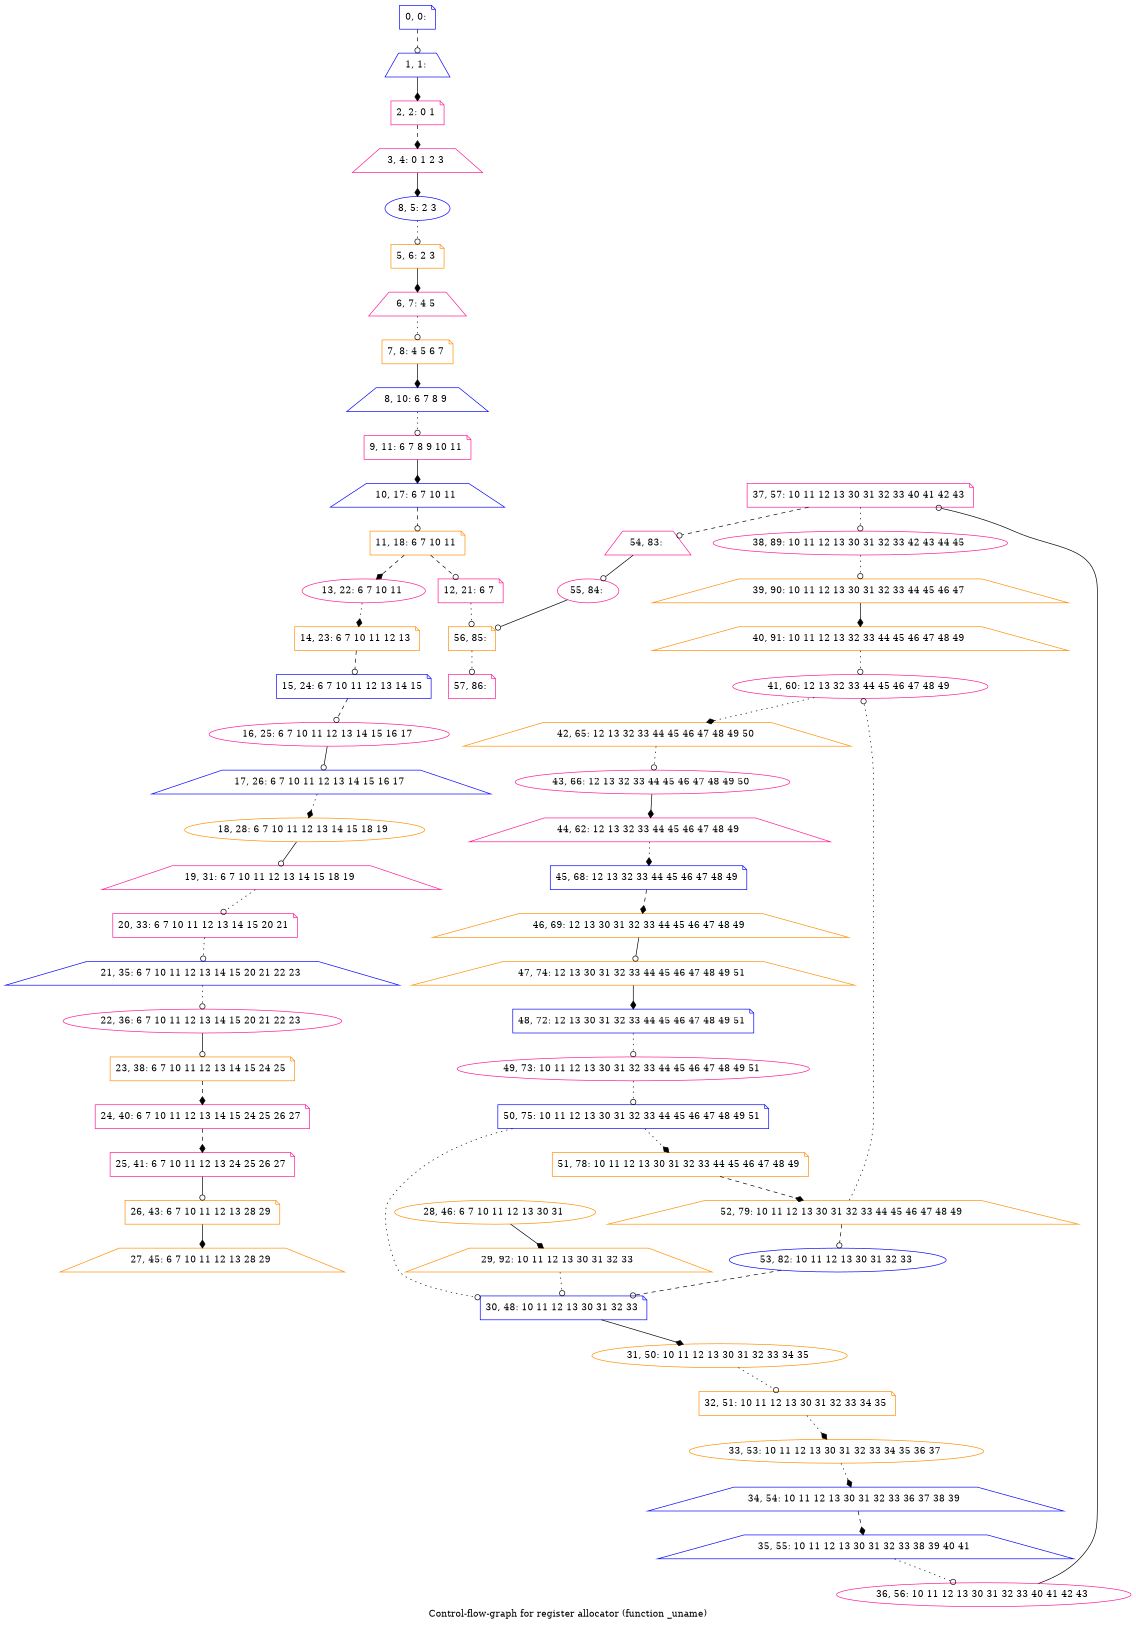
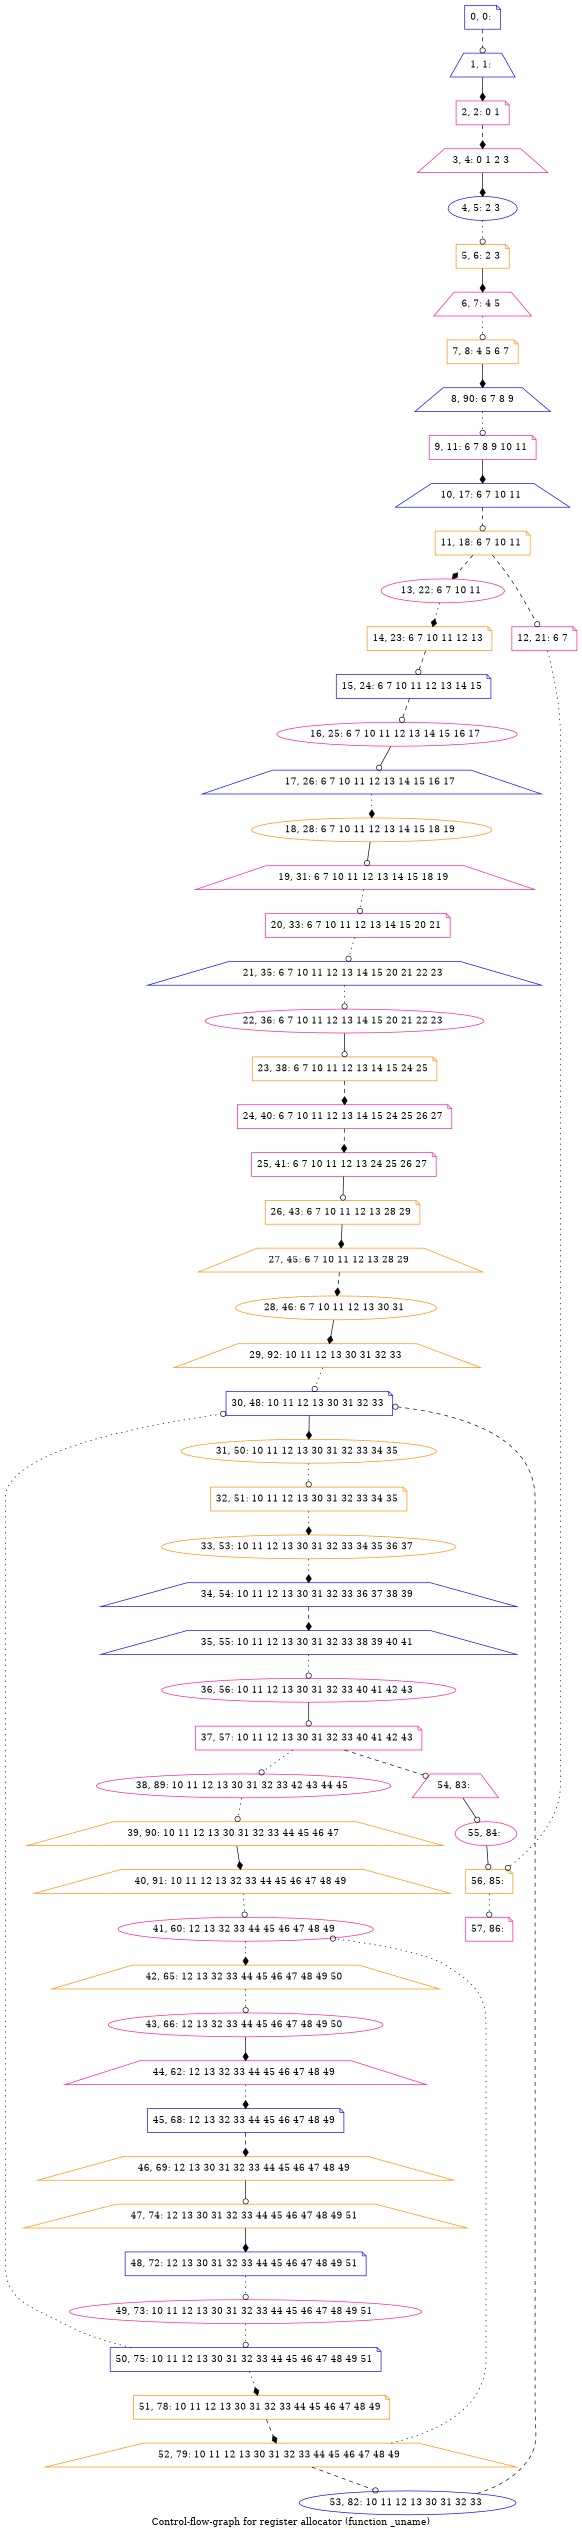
node "8, 5: 2 3": label "8, 5: 2 3" -> "4, 5: 2 3"
node "8, 10: 6 7 8 9": label "8, 10: 6 7 8 9" -> "8, 90: 6 7 8 9"
edge "27, 45: 6 7 10 11 12 13 28 29" -> "28, 46: 6 7 10 11 12 13 30 31": added
